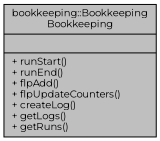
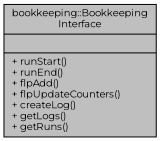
node "bookkeeping::Bookkeeping": text "Bookkeeping" -> "Interface"
